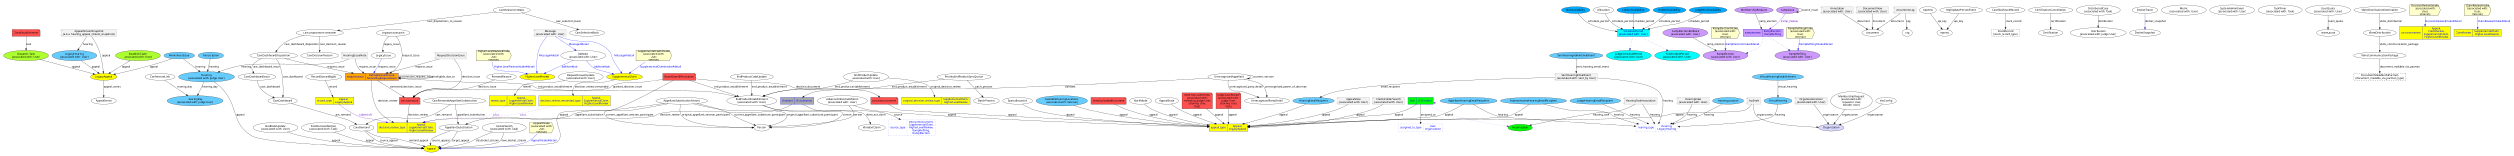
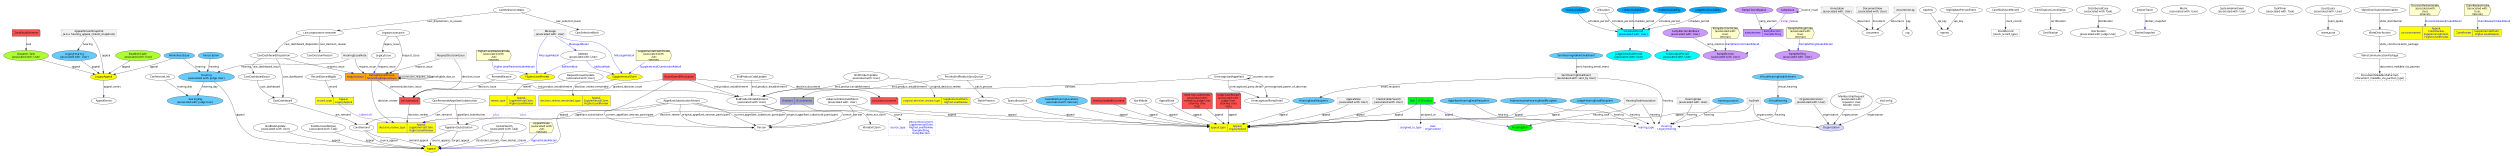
node "MembershipRequest": label "MembershipRequest" -> "RampClosedAppeal"
edge "Task" -> "HearingTask": style dotted -> solid
edge "JudgeHearingEmailRecipient" -> "appeal_type": added, label "appeal"
edge "AppellantHearingEmailRecipient" -> "appeal_type": style solid -> dotted
